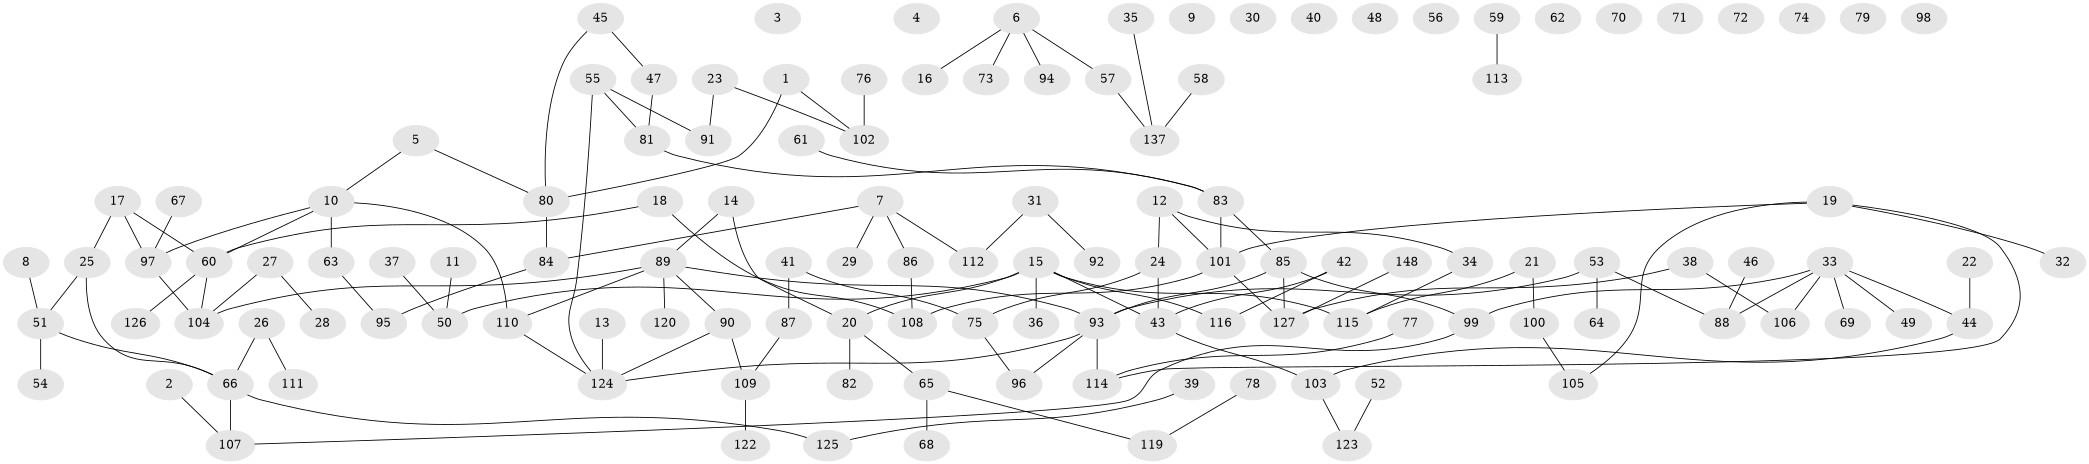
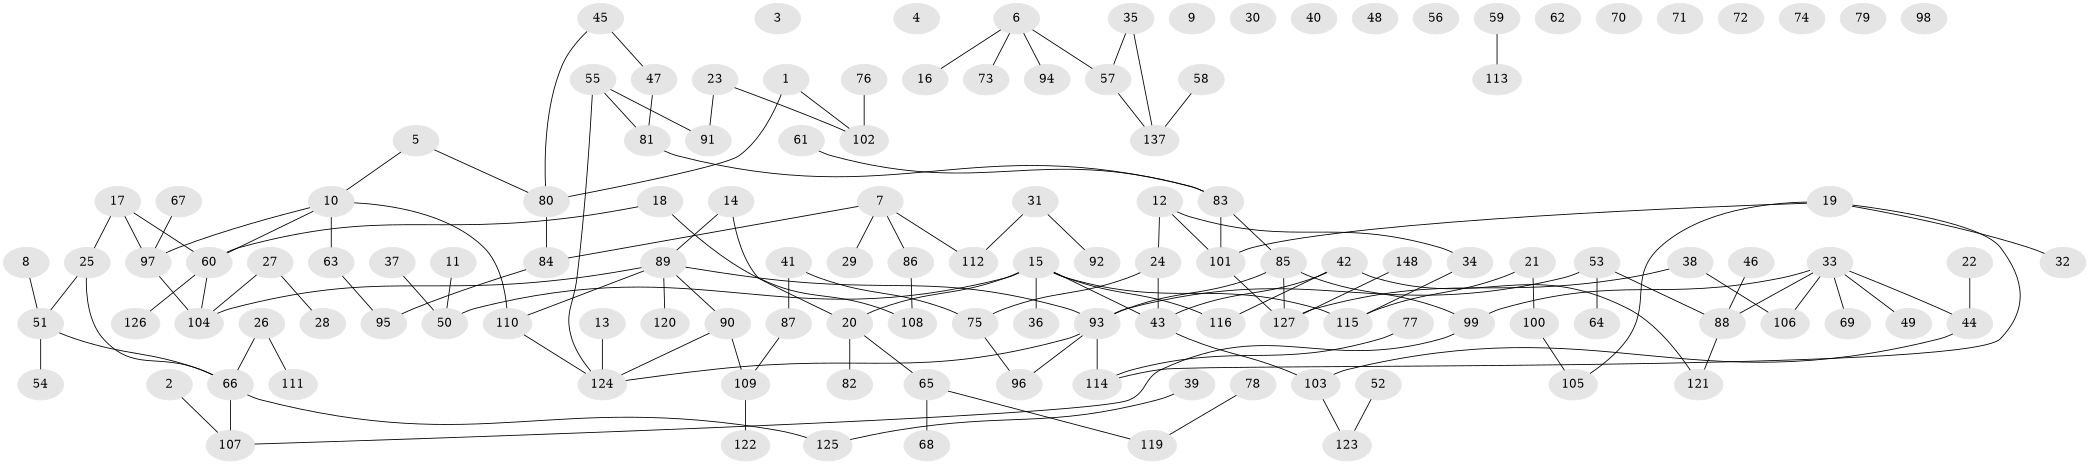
edge "35" -- "57": added
edge "101" -- "108": removed
node "121": added
